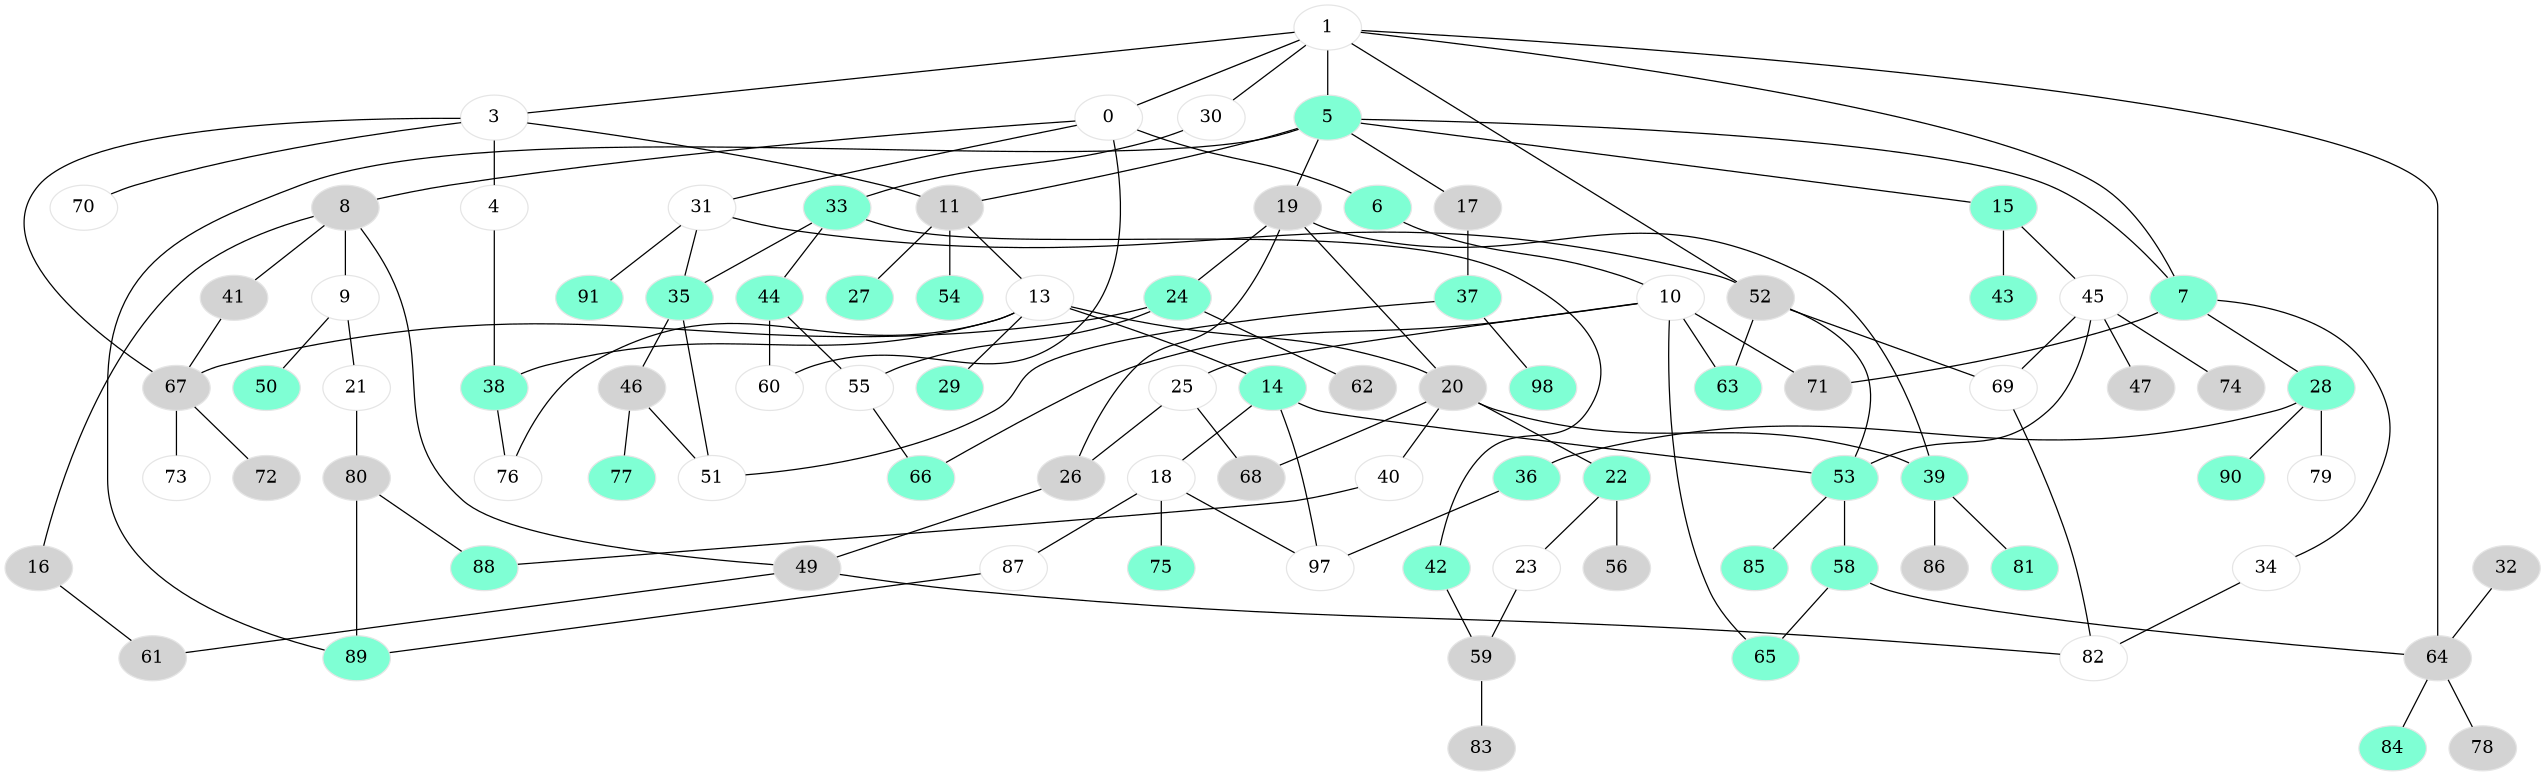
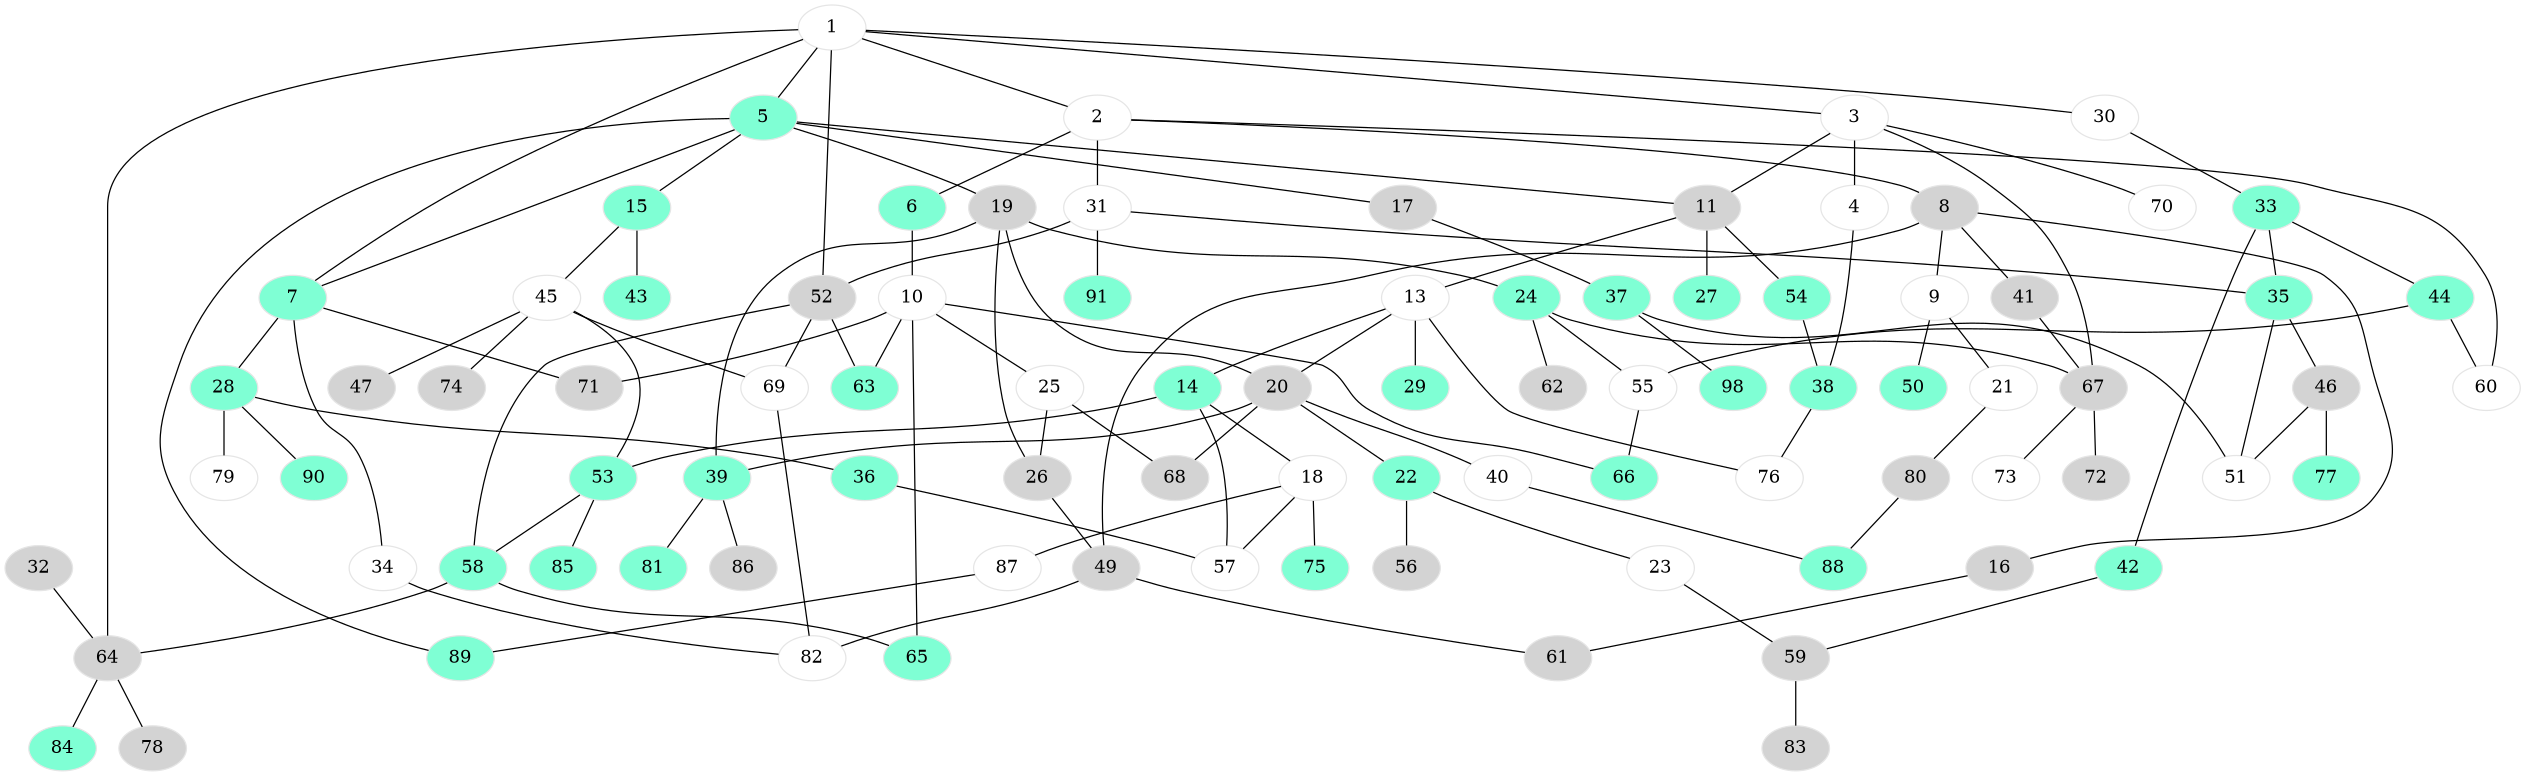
node "0": label "0" -> "2"
edge "13" -- "38": now "54" -- "38"
edge "52" -- "53": now "52" -- "58"
edge "80" -- "89": removed
node "97": label "97" -> "57"
